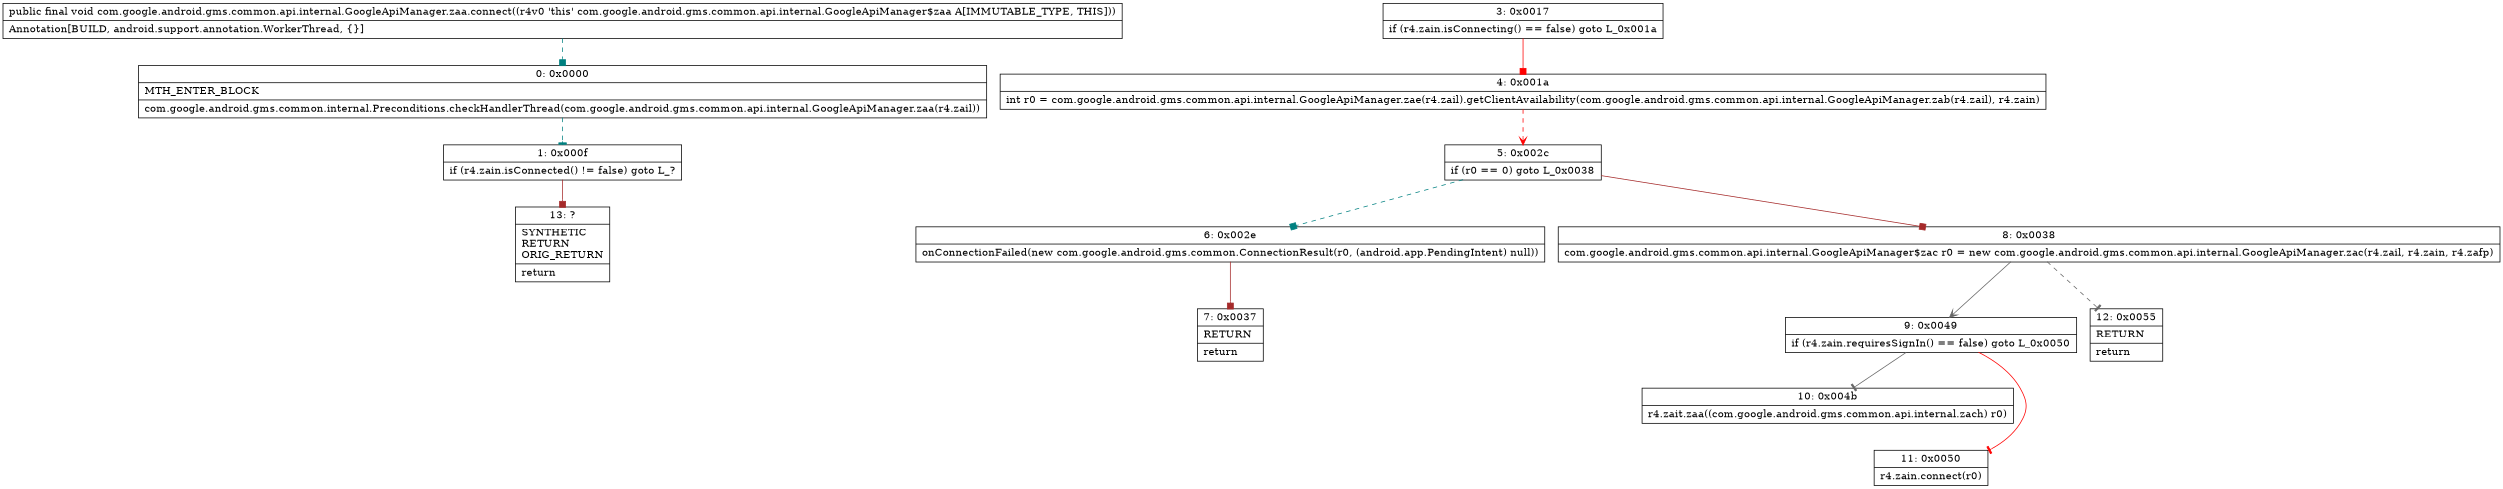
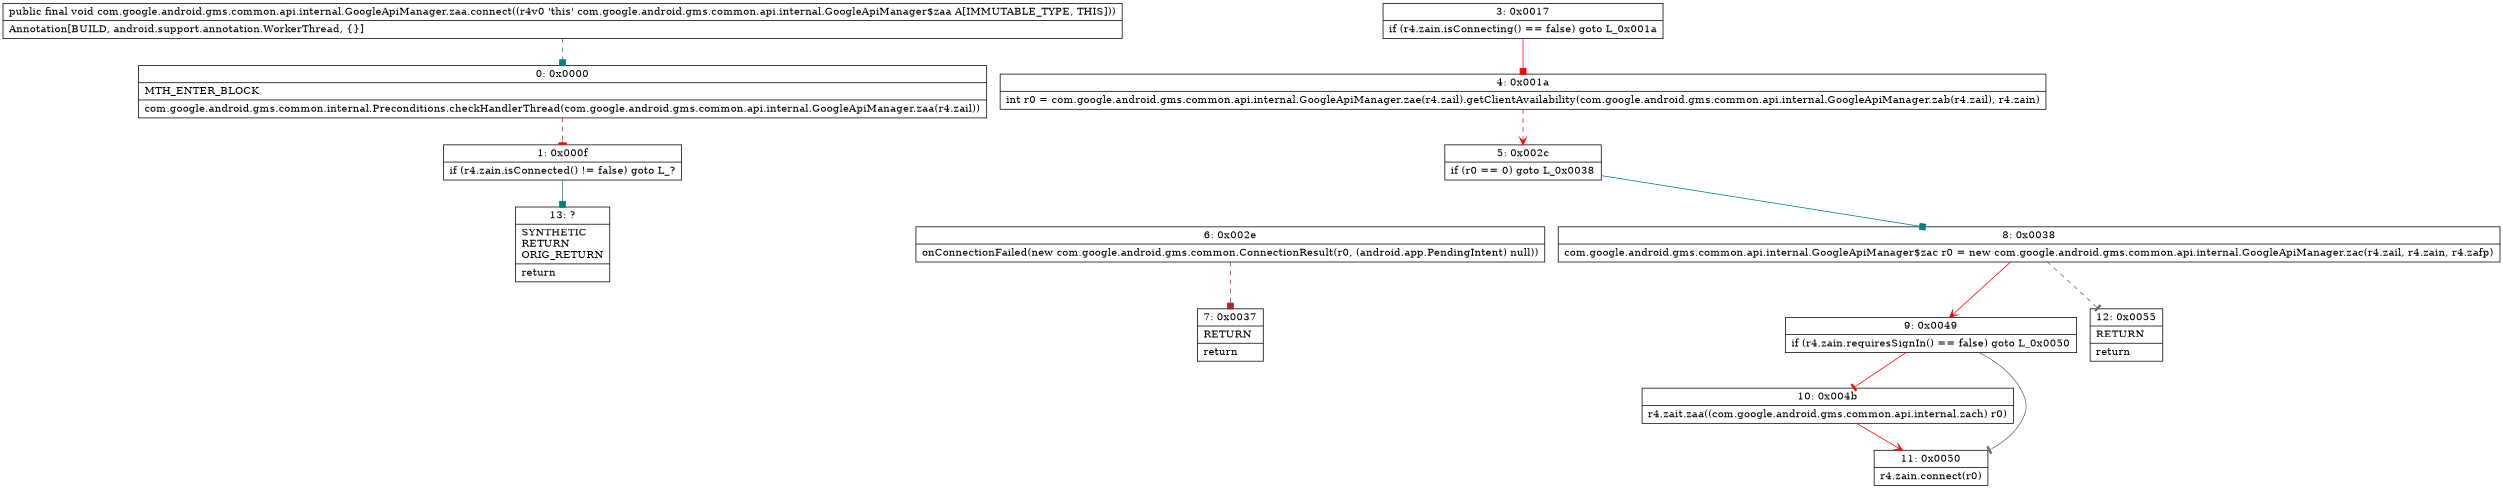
edge "0: 0x0000" -> "1: 0x000f": color teal -> red
edge "1: 0x000f" -> "13: ?": color brown -> teal
edge "5: 0x002c" -> "8: 0x0038": color brown -> teal
edge "5: 0x002c" -> "6: 0x002e": removed
edge "6: 0x002e" -> "7: 0x0037": style solid -> dashed
edge "8: 0x0038" -> "9: 0x0049": color gray40 -> red
edge "9: 0x0049" -> "10: 0x004b": color gray40 -> red
edge "9: 0x0049" -> "11: 0x0050": color red -> gray40
edge "10: 0x004b" -> "11: 0x0050": added
